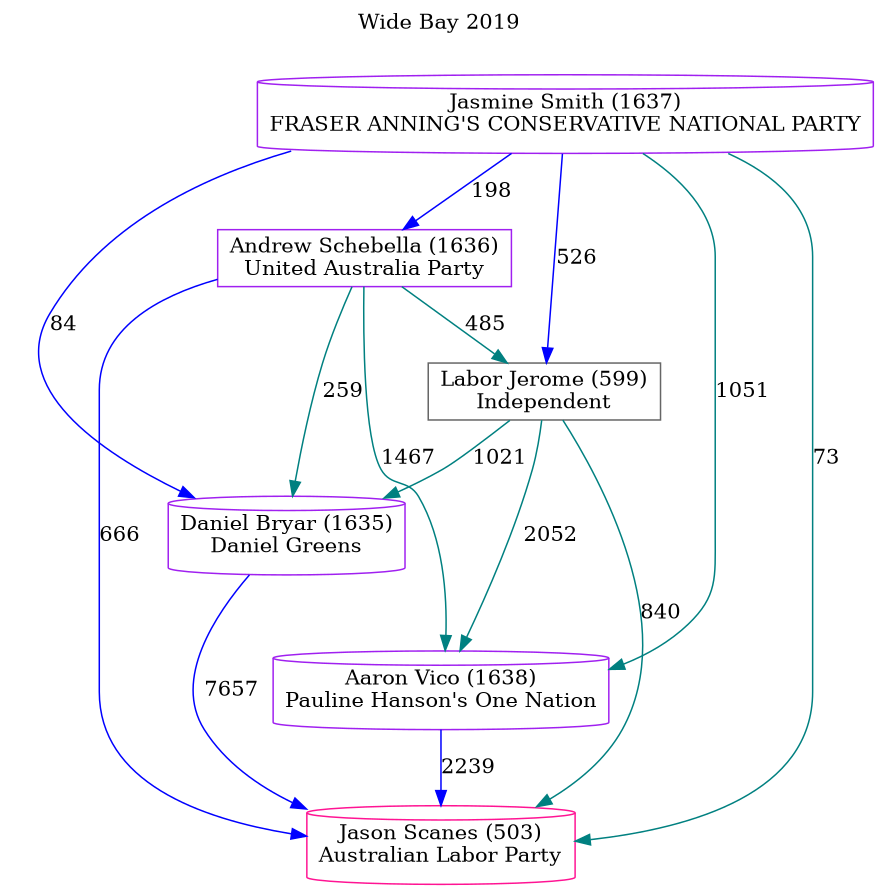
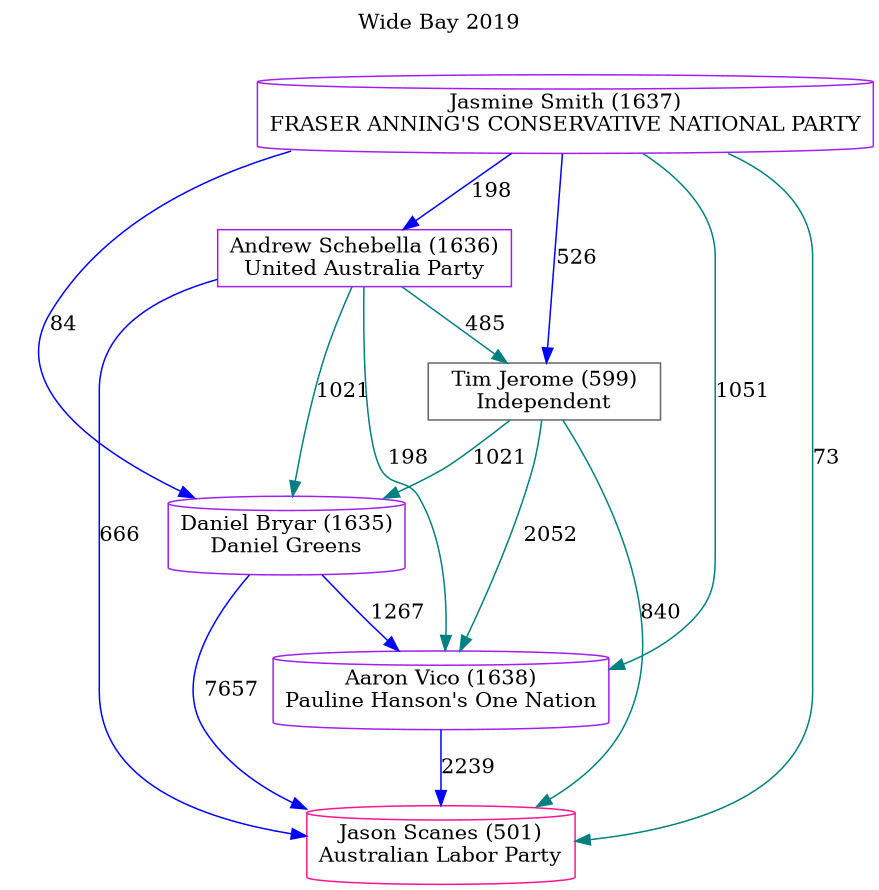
edge "Andrew Schebella (1636) United Australia Party" -> "Daniel Bryar (1635) Daniel Greens": label "259" -> "1021"
node "Labor Jerome (599) Independent": label "Labor Jerome (599) Independent" -> "Tim Jerome (599) Independent"
edge "Andrew Schebella (1636) United Australia Party" -> "Aaron Vico (1638) Pauline Hanson's One Nation": label "1467" -> "198"
edge "Daniel Bryar (1635) Daniel Greens" -> "Aaron Vico (1638) Pauline Hanson's One Nation": added, label "1267"
node "Jason Scanes (503) Australian Labor Party": label "Jason Scanes (503) Australian Labor Party" -> "Jason Scanes (501) Australian Labor Party"
